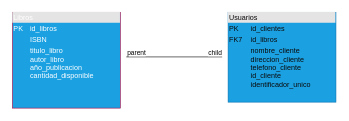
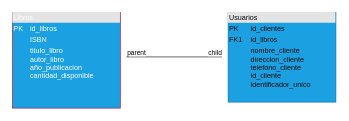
node "Usuarios PK id_clientes FK7 id_libros nombre_cliente direccion_cliente telefono_cliente id_cliente identificador_unico": label "Usuarios PK id_clientes FK7 id_libros nombre_cliente direccion_cliente telefono_cliente id_cliente identificador_unico" -> "Usuarios PK id_clientes FK1 id_libros nombre_cliente direccion_cliente telefono_cliente id_cliente identificador_unico"
